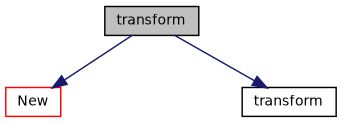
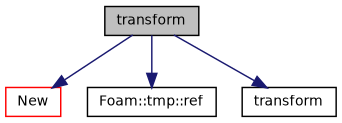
node "Foam::tmp::ref": added
